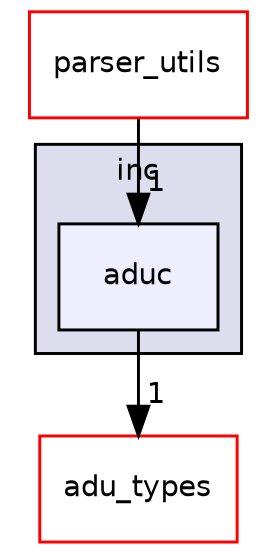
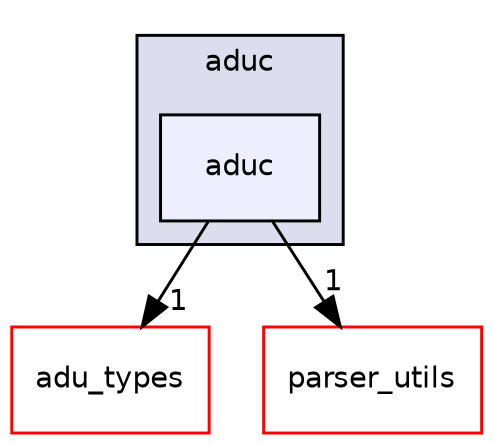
edge "parser_utils" -> "aduc": reversed
cluster "inc": label "inc" -> "aduc"
